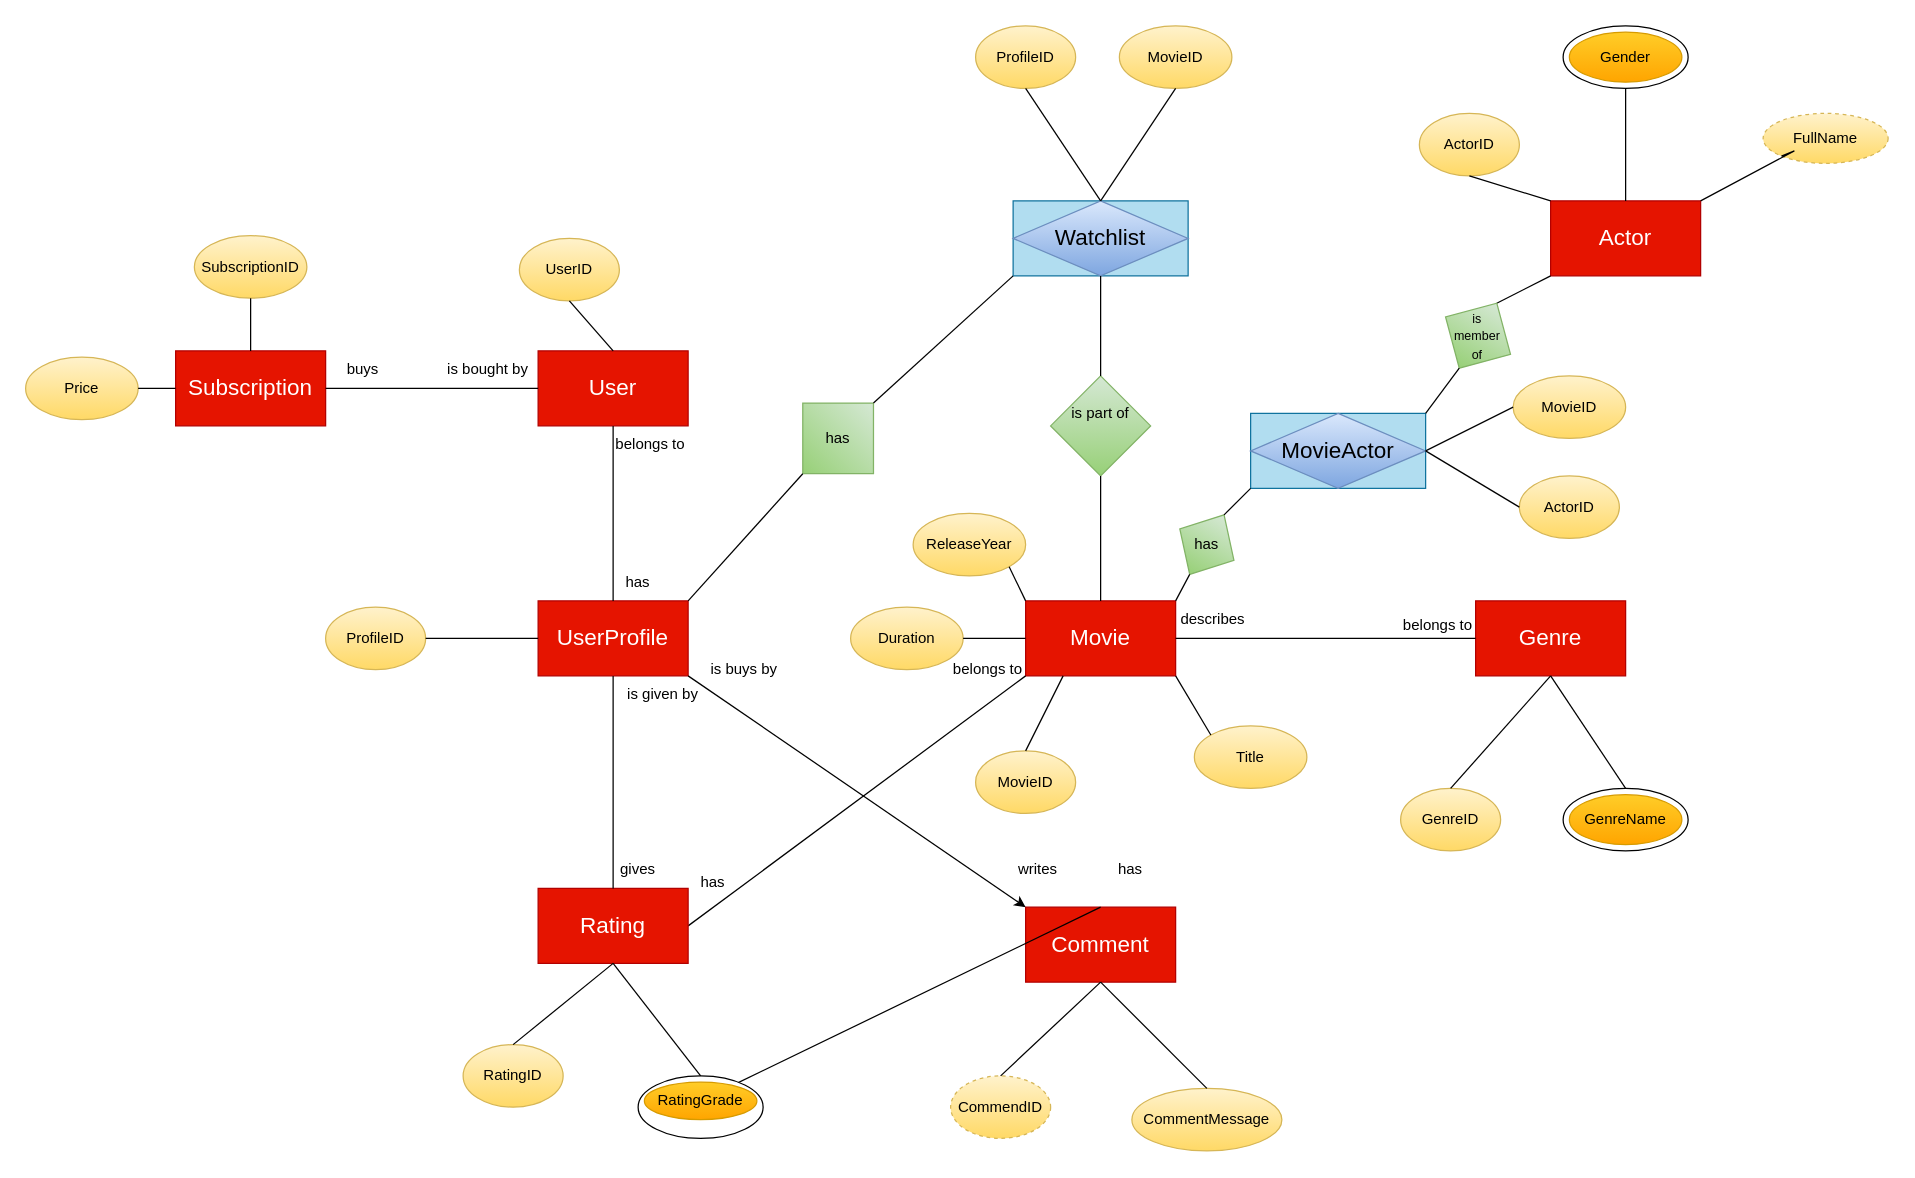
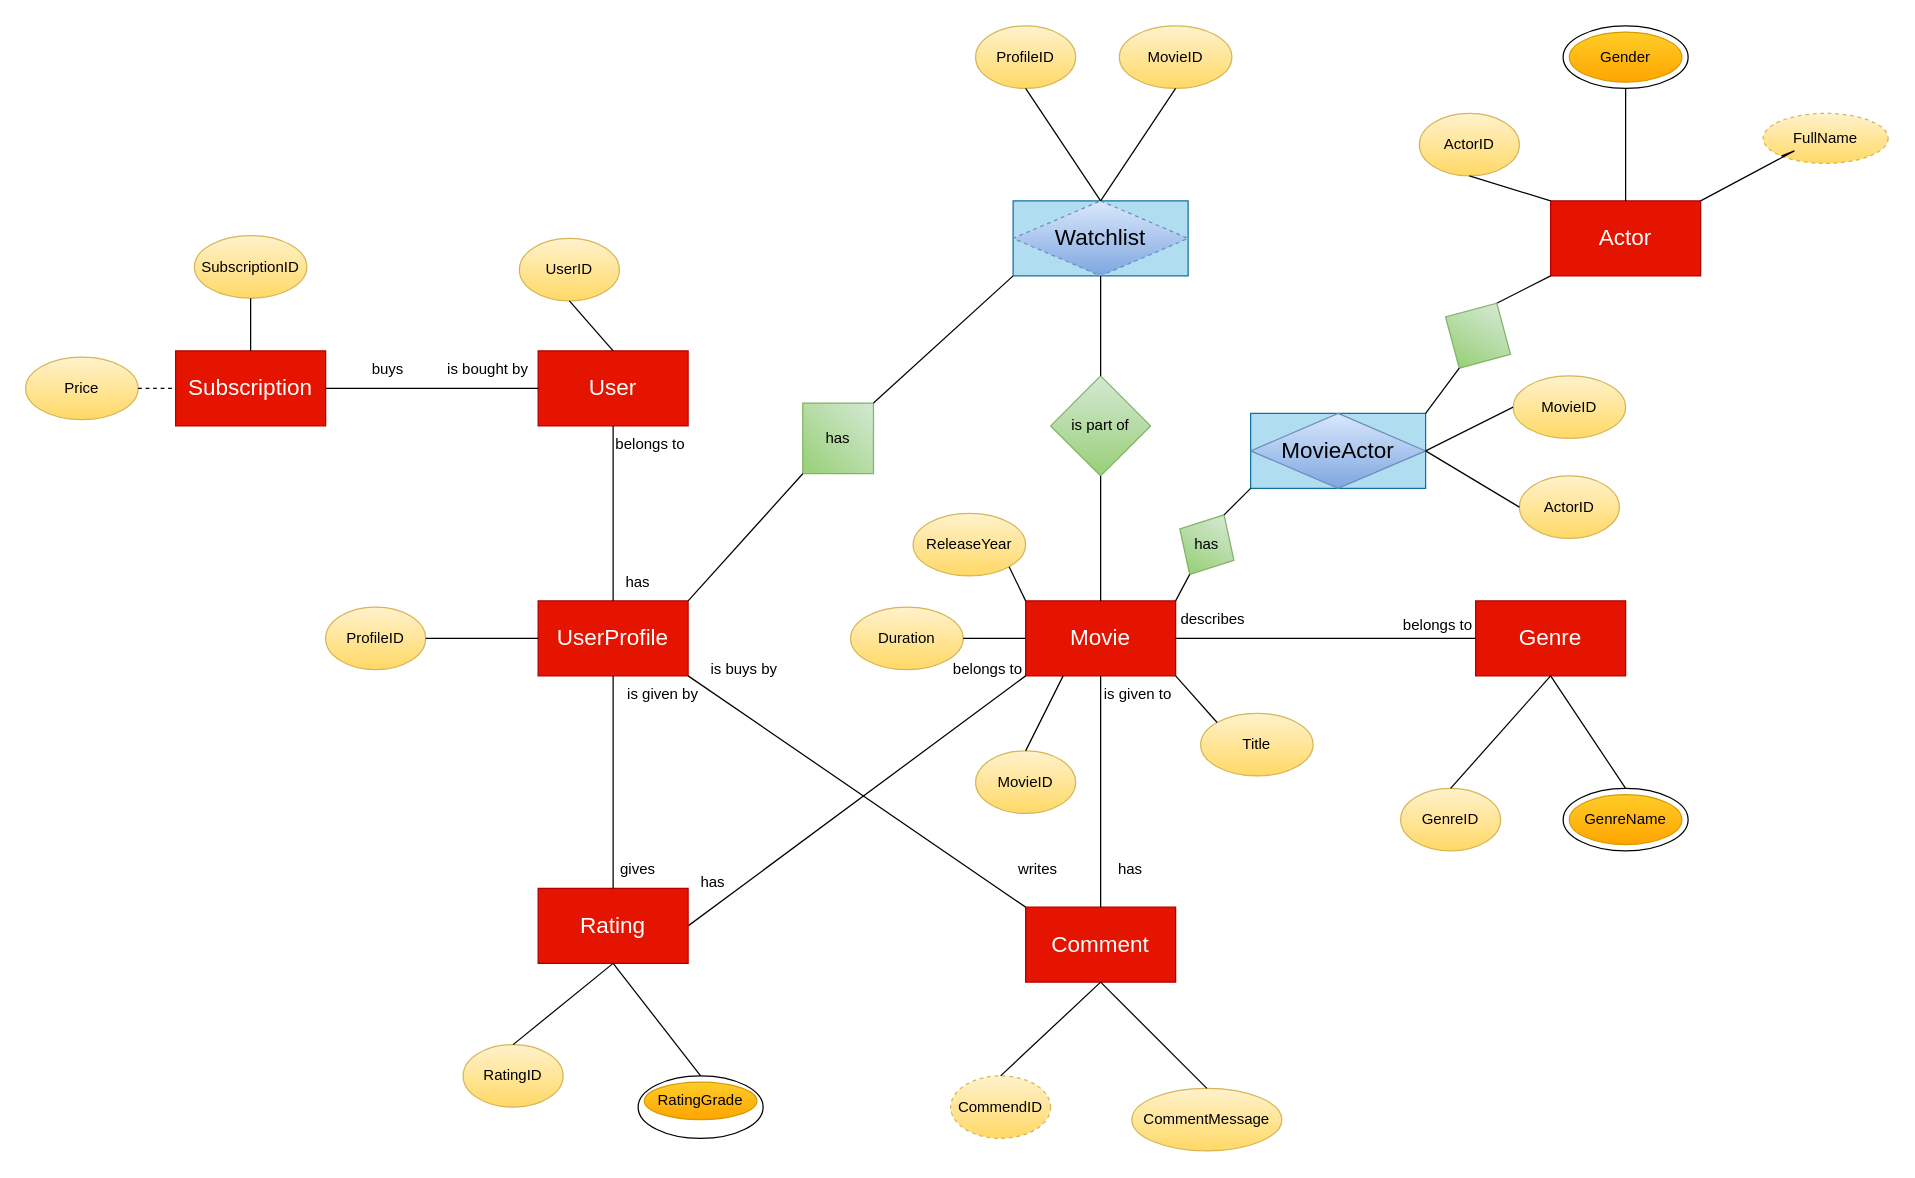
node "Watchlist": style solid -> dashed
node "is member of": removed
node "buys": moved (363, 369) -> (388, 369)
edge "Price" -- "Subscription": style solid -> dashed
node "is part of": moved (1101, 413) -> (1101, 426)
node "is given to": added
node "Title": moved (1251, 757) -> (1257, 744)
edge "UserProfile" -> "Comment": arrowhead classic -> none
edge "Comment" -- "RatingGrade": now "Comment" -- "Movie"
